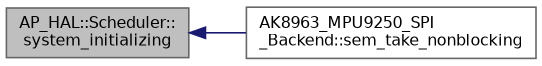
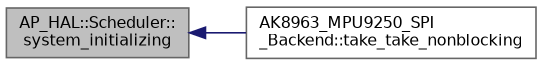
node "AK8963_MPU9250_SPI _Backend::sem_take_nonblocking": label "AK8963_MPU9250_SPI _Backend::sem_take_nonblocking" -> "AK8963_MPU9250_SPI _Backend::take_take_nonblocking"
